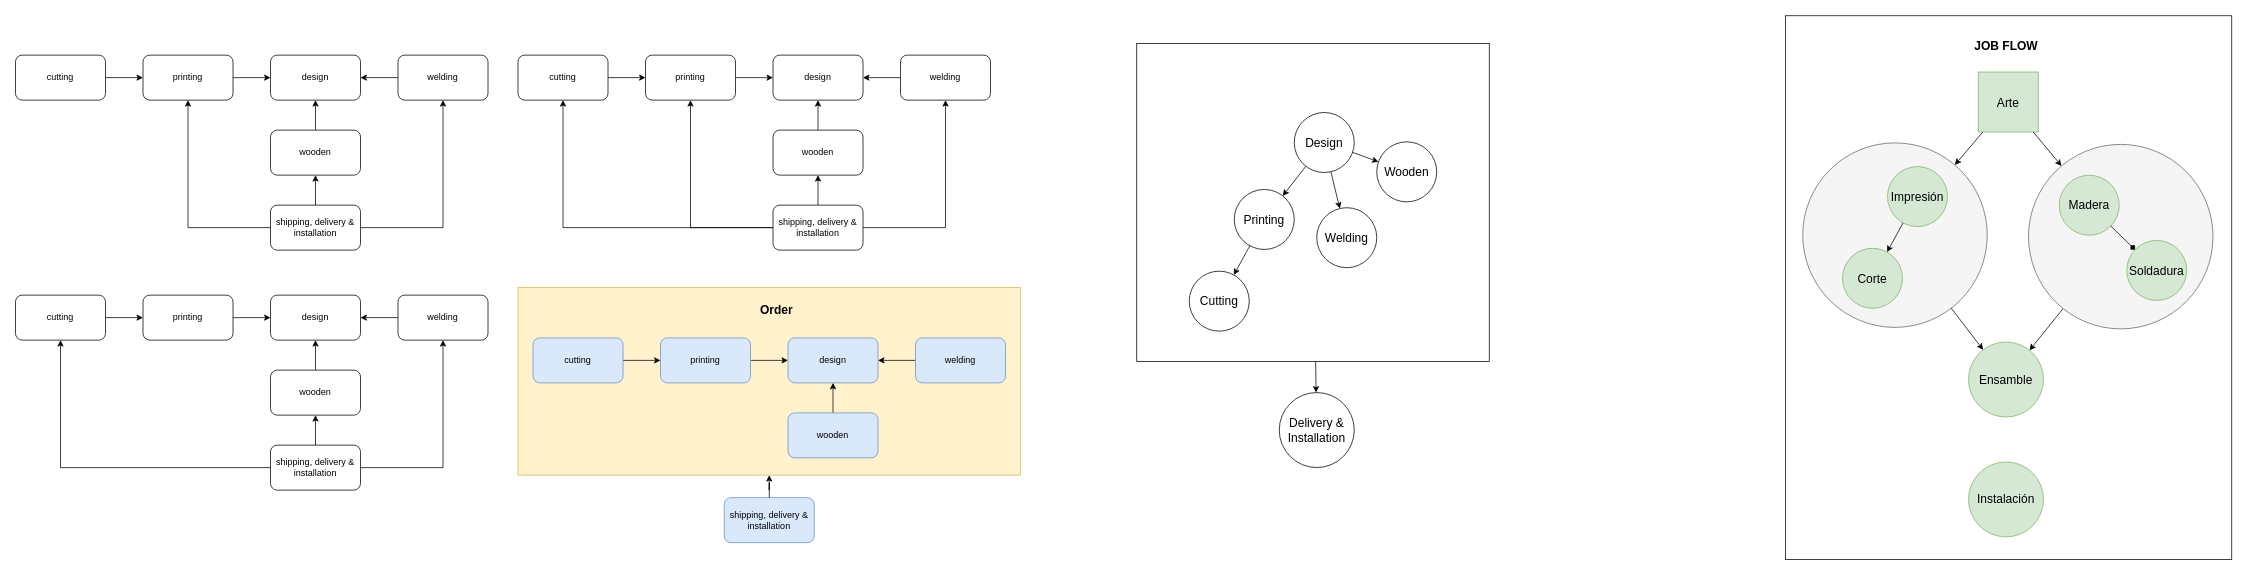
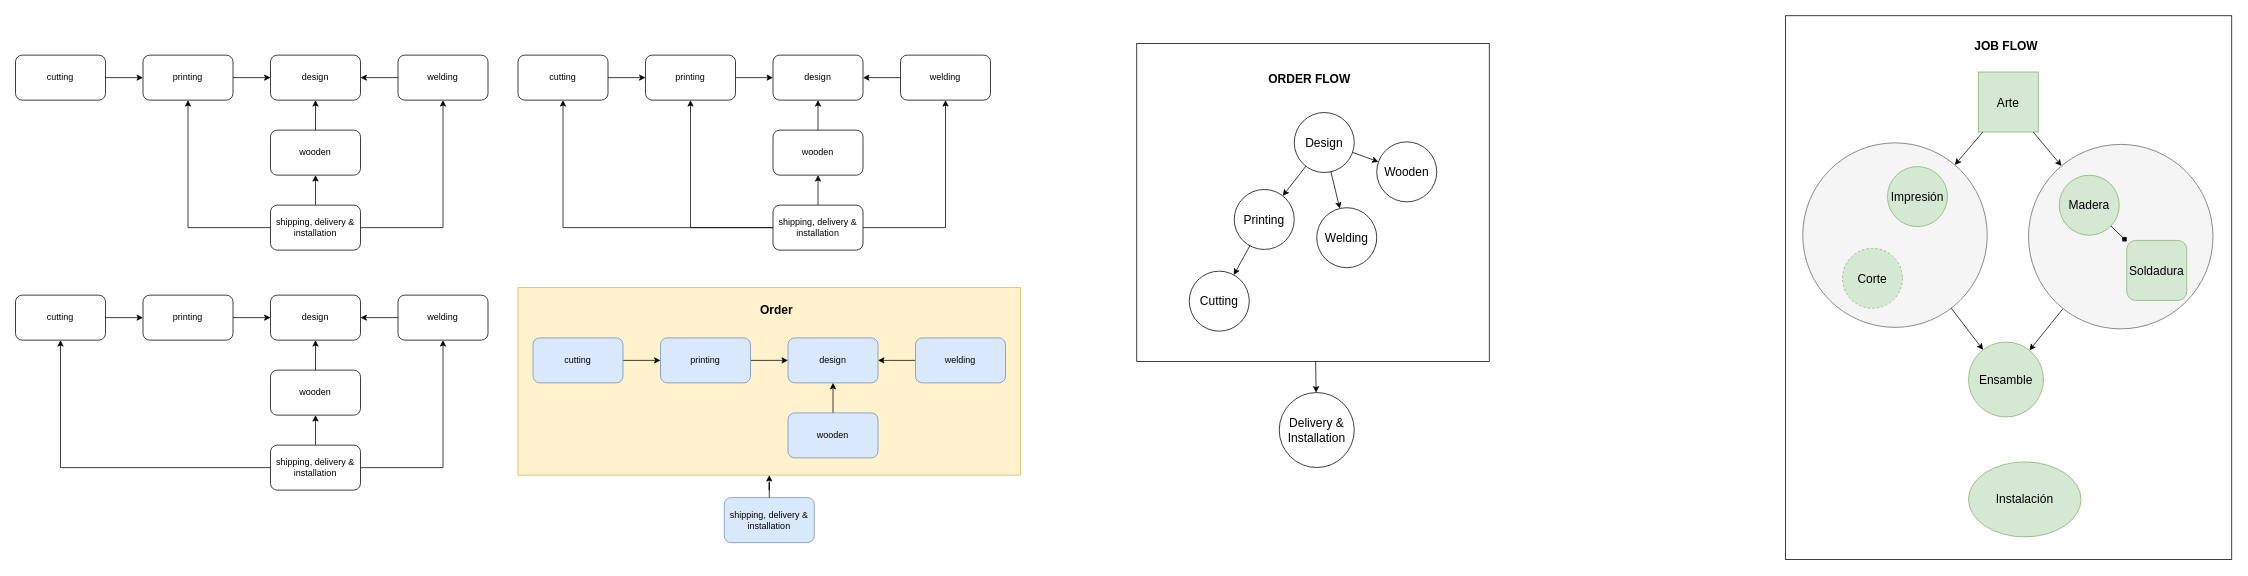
node "ORDER FLOW": added
edge "Impresión" -> "Corte": removed
node "Soldadura": shape ellipse -> rounded rectangle
node "Corte": style solid -> dashed
node "Instalación": size 75x75 -> 113x75
